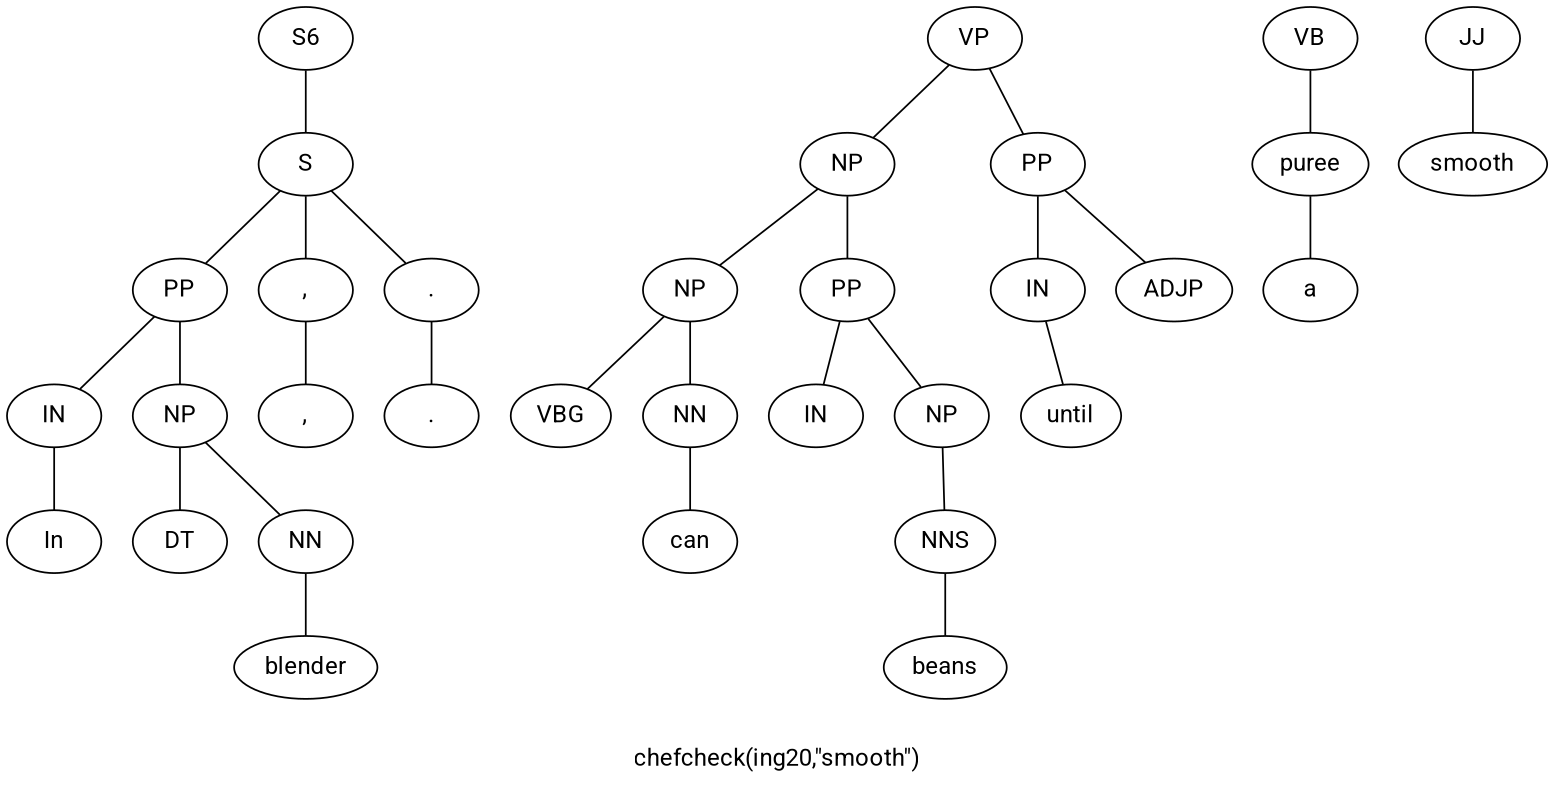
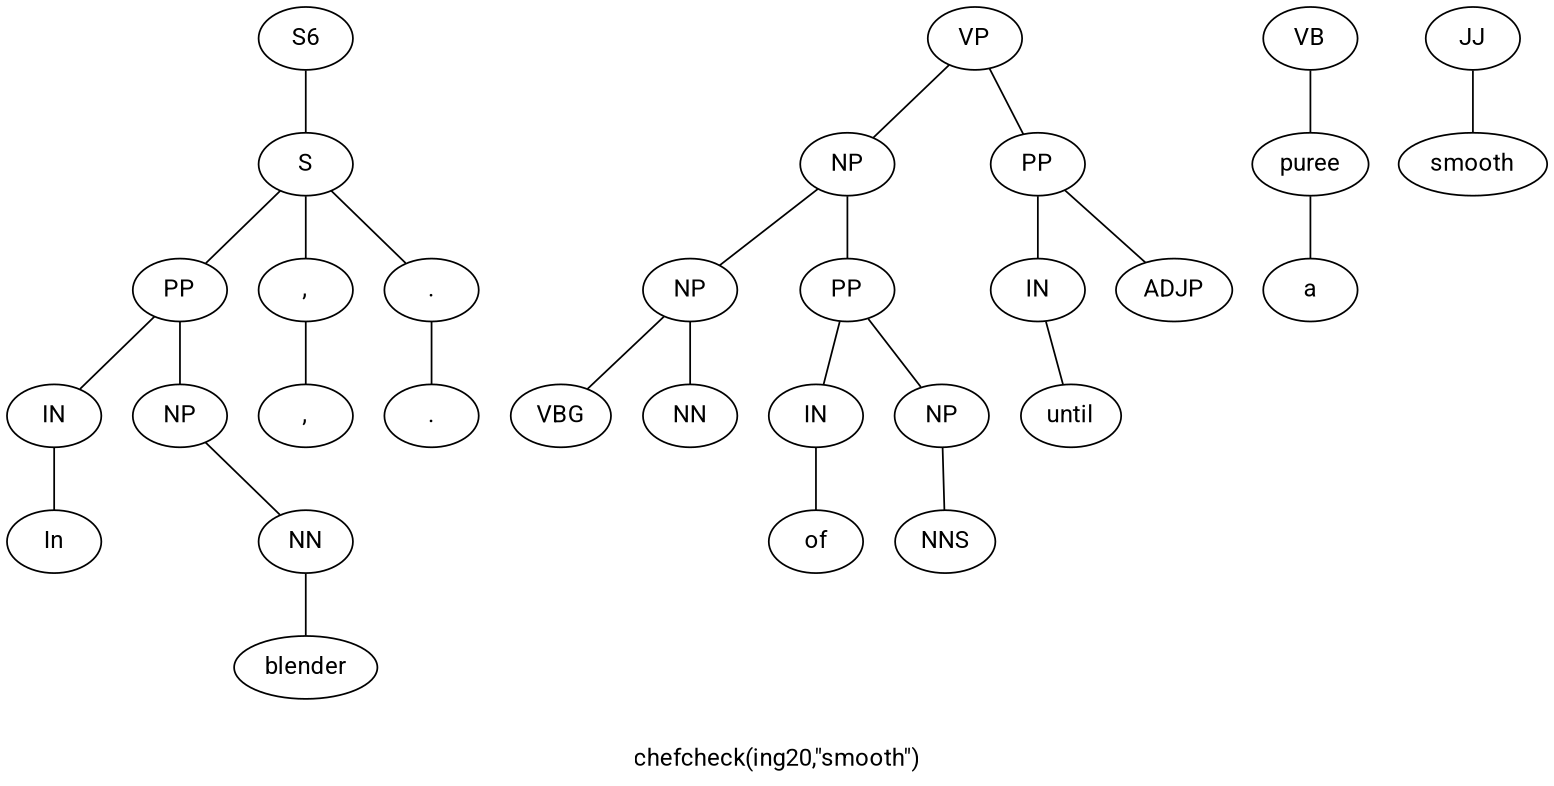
node "DT": removed
node "can": removed
node "of": added
node "beans": removed
